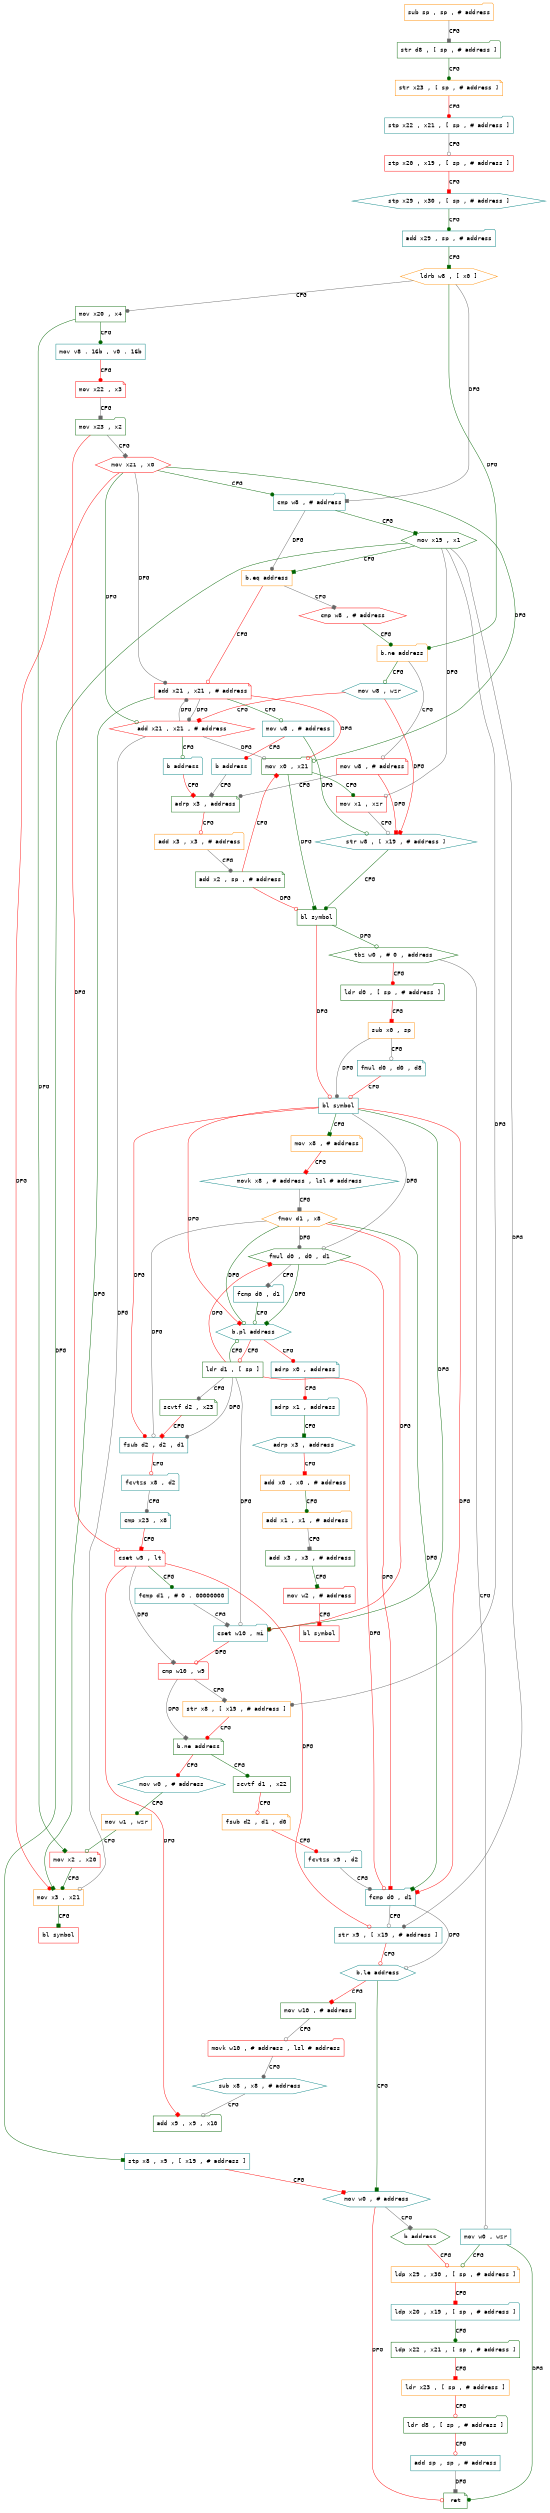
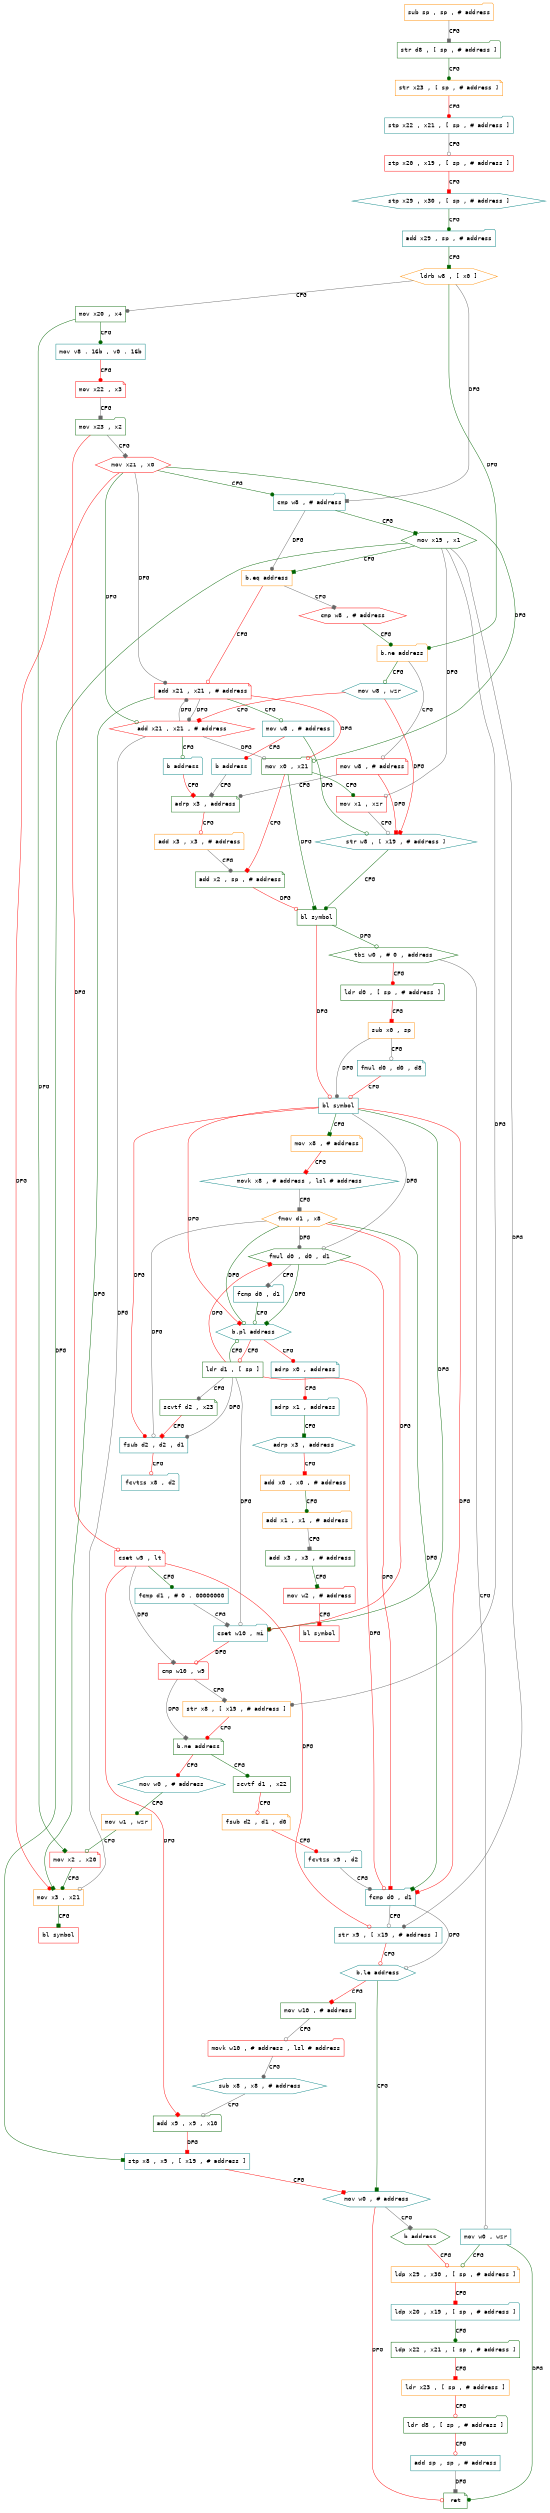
edge "add x2 , sp , # address" -> "mov x0 , x21": reversed
node "cmp x23 , x8": removed
edge "add x9 , x9 , x10" -> "stp x8 , x9 , [ x19 , # address ]": added, label "DFG"
